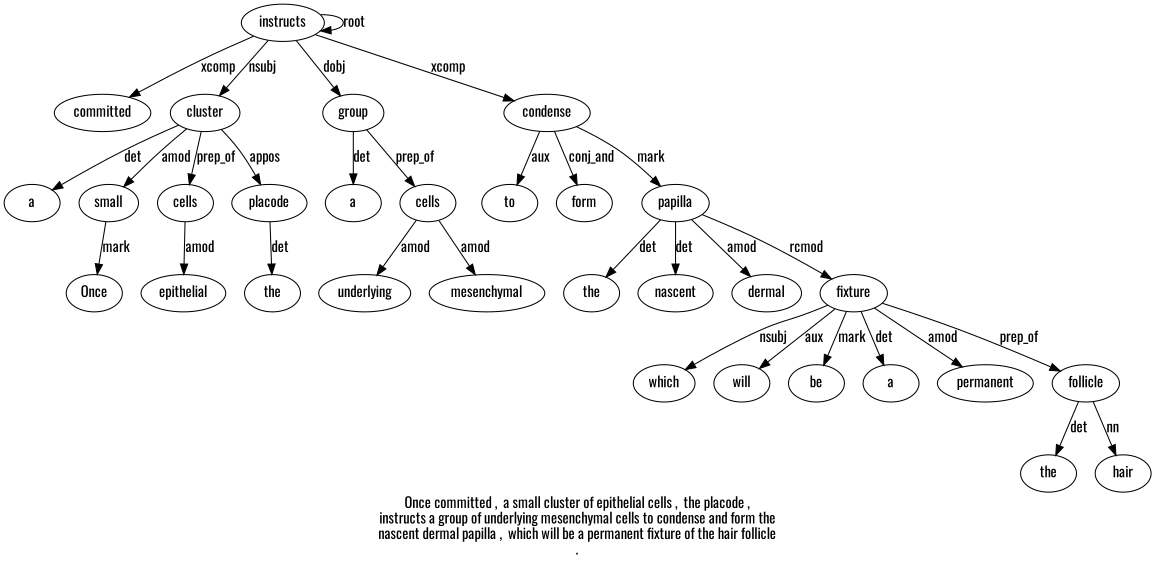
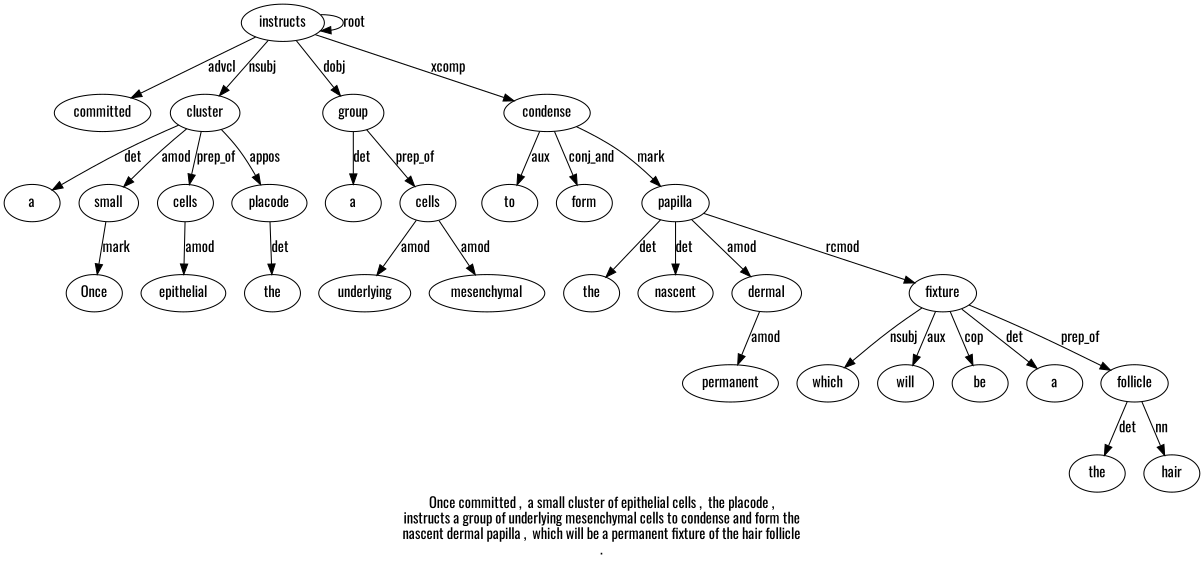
edge "instructs" -> "committed": label "xcomp" -> "advcl"
edge "fixture" -> "permanent": now "dermal" -> "permanent"
edge "fixture" -> "be": label "mark" -> "cop"
